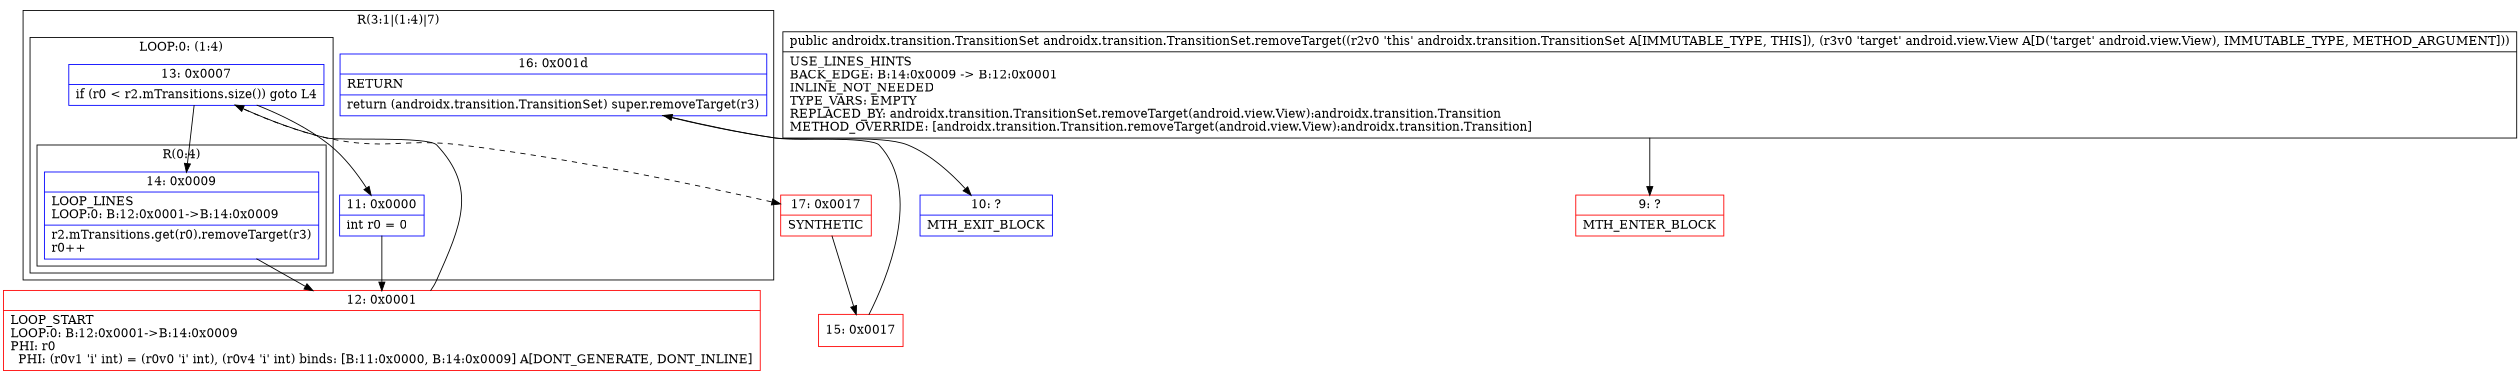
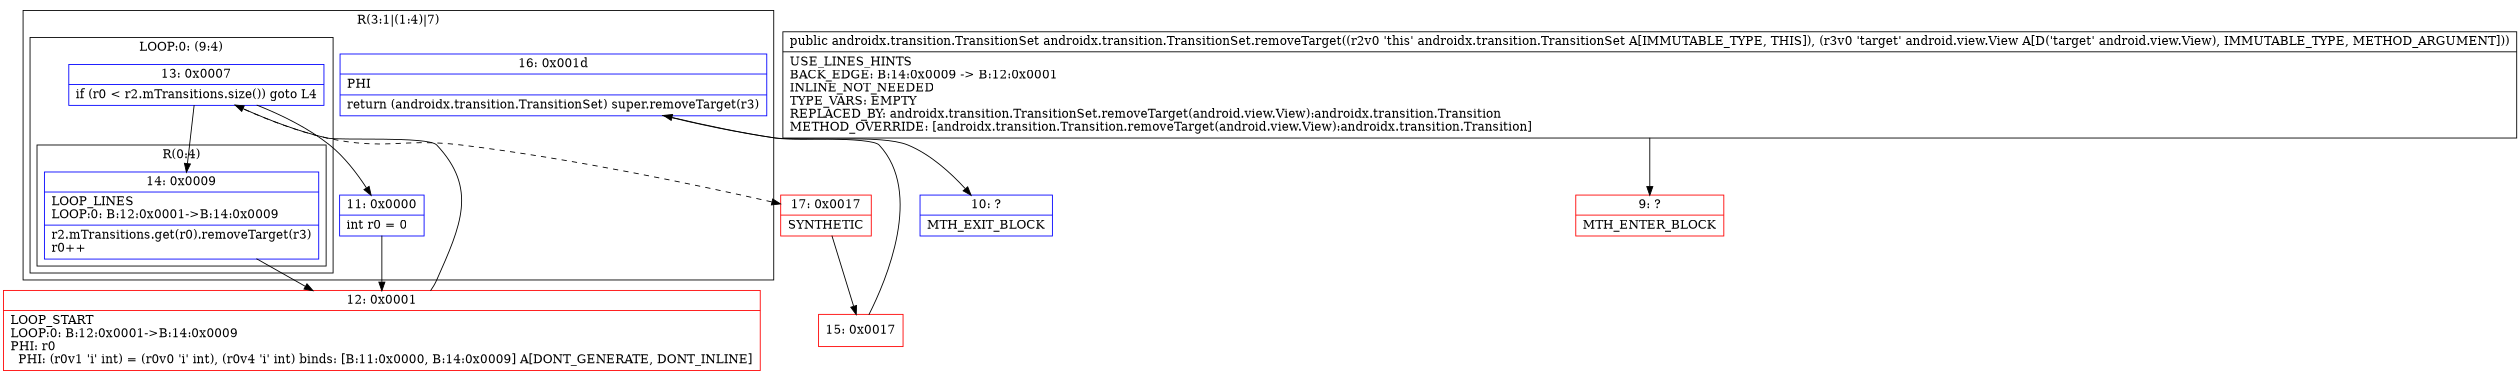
cluster "LOOP:0: (1:4)": label "LOOP:0: (1:4)" -> "LOOP:0: (9:4)"
node "16: 0x001d": text "RETURN" -> "PHI"
